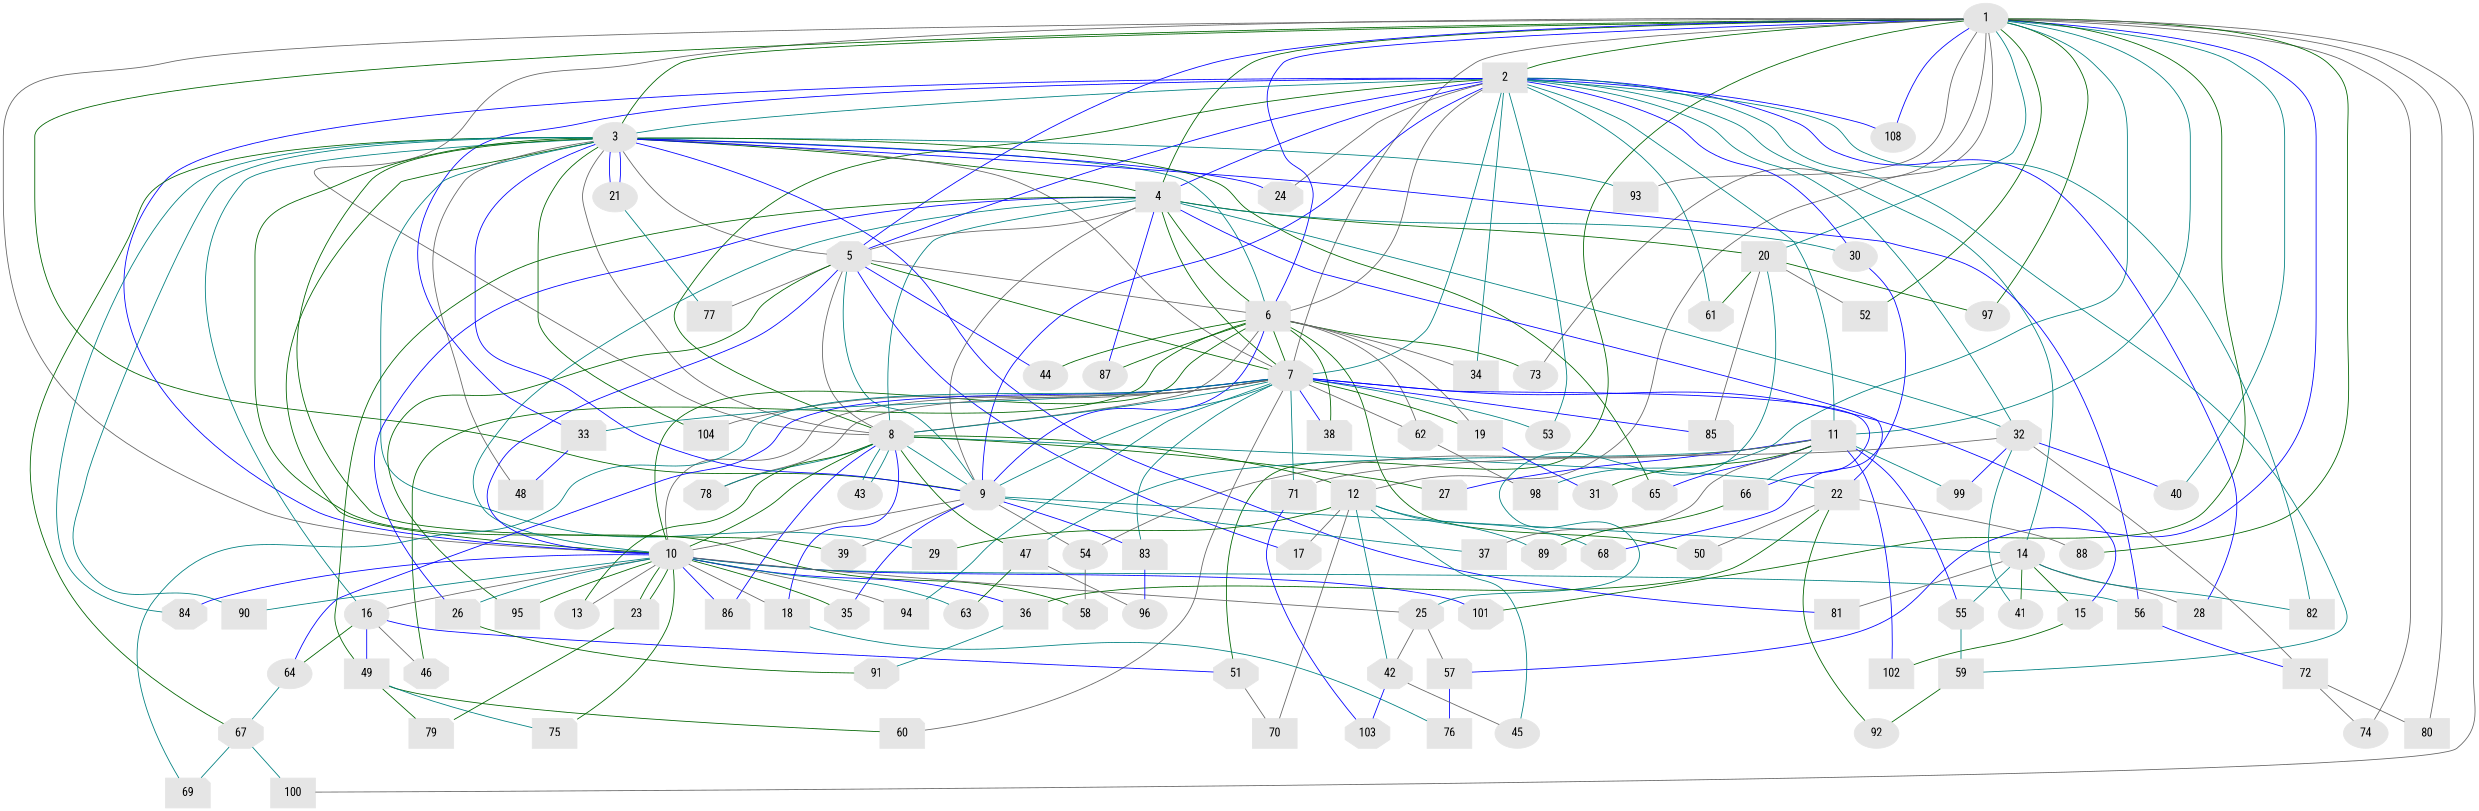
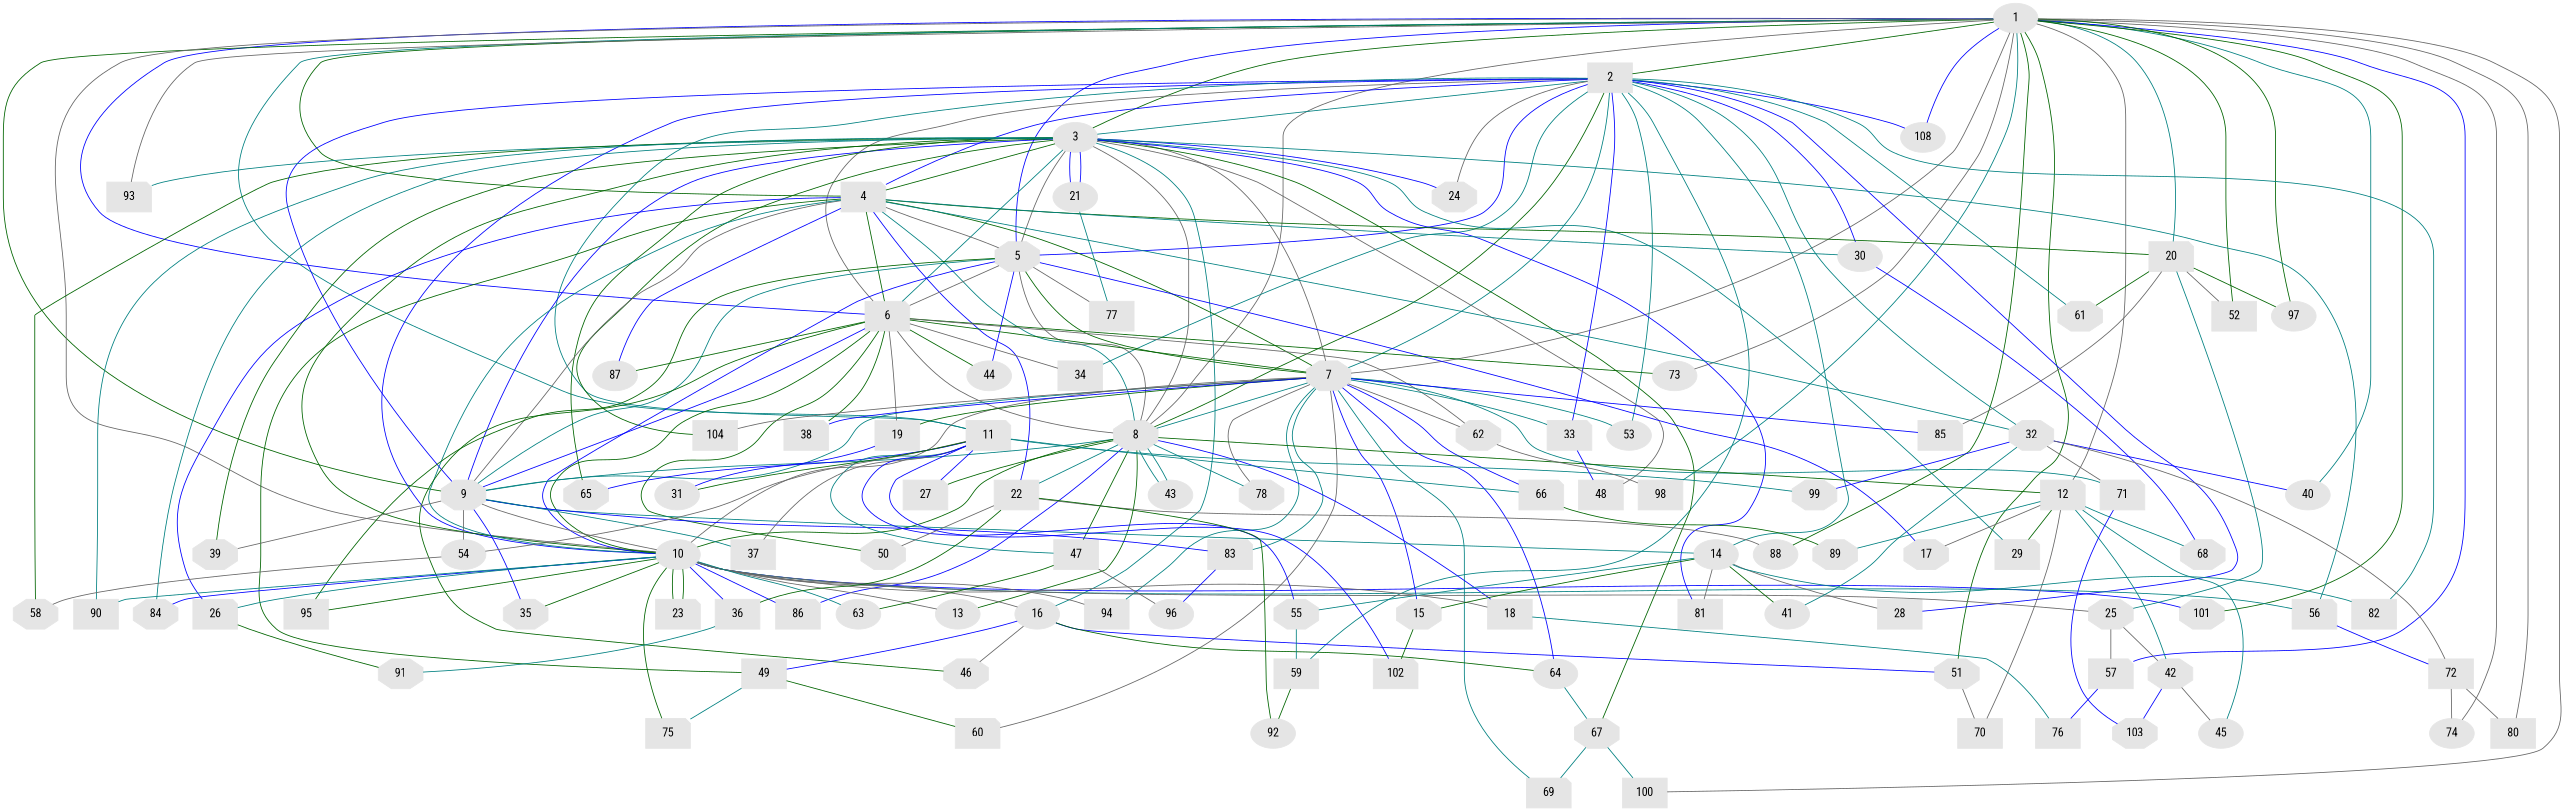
edge "3" -- "56": color blue -> teal
node "79": removed
